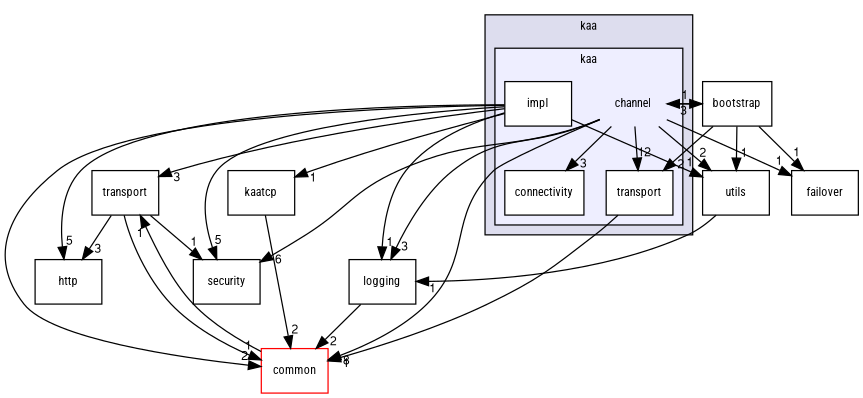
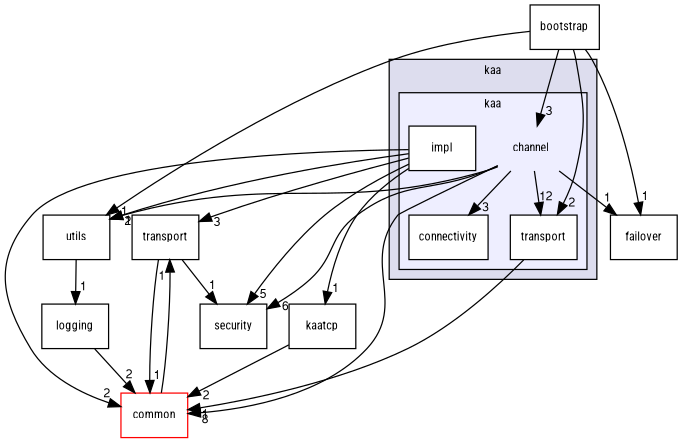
edge "channel" -> "bootstrap": removed
edge "impl" -> "logging": removed
edge "channel" -> "logging": removed
node "http": removed
